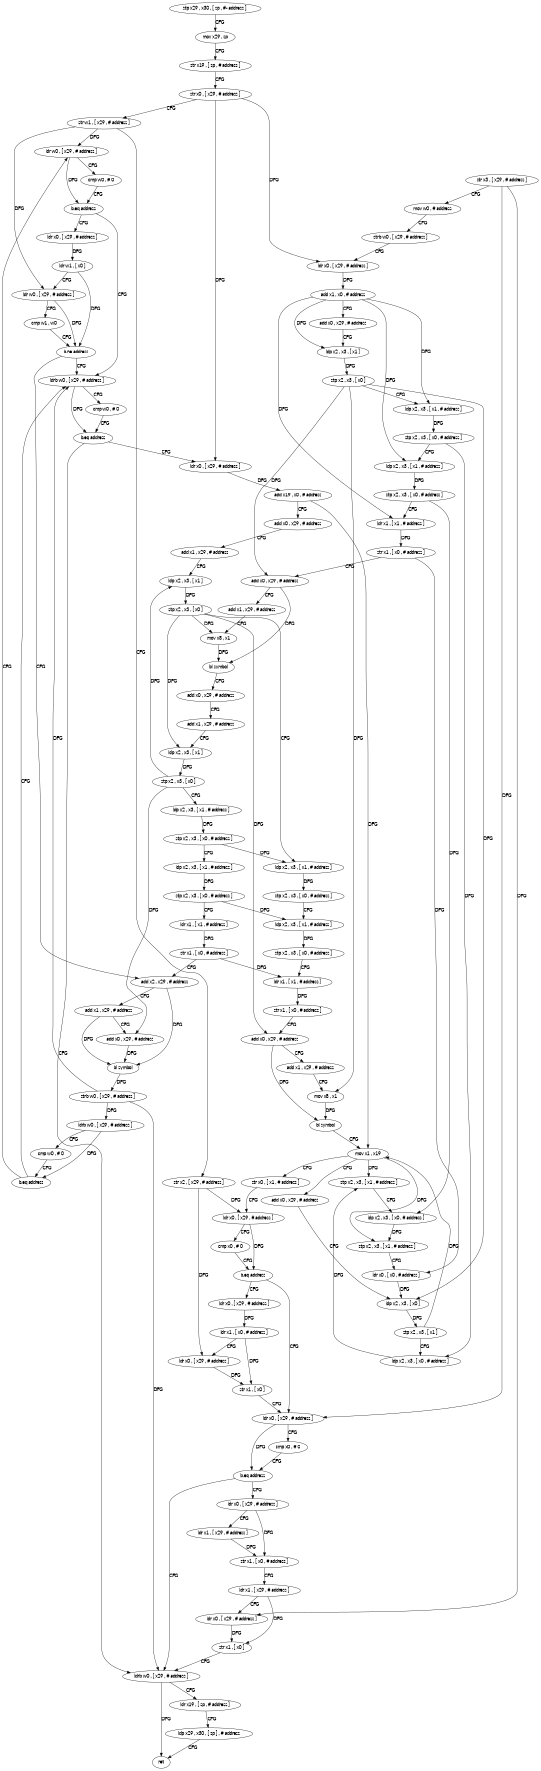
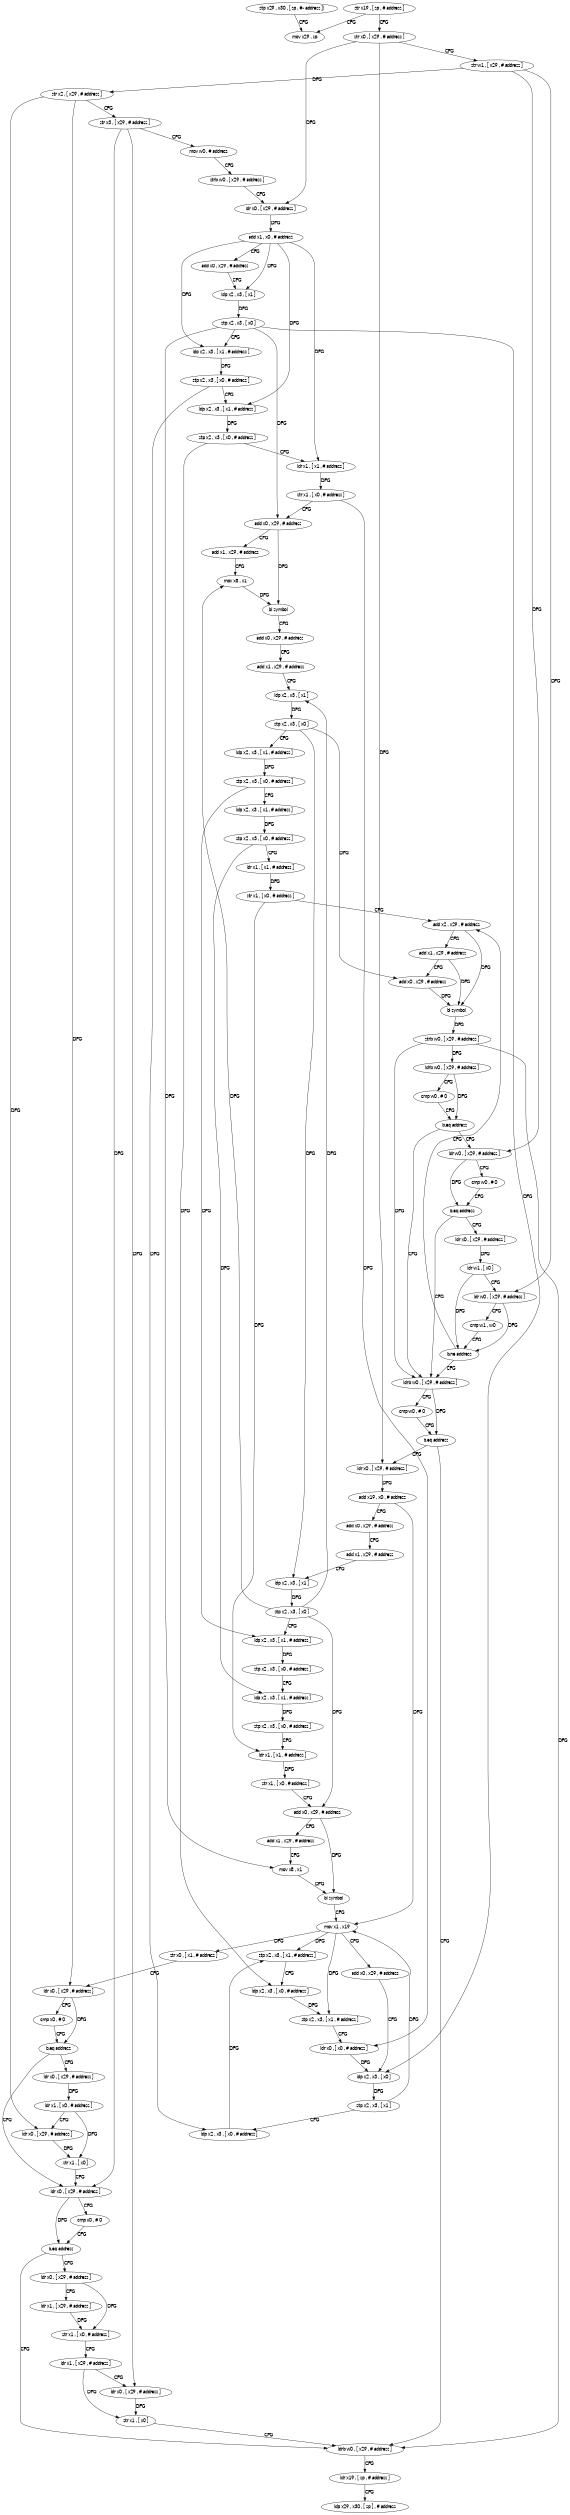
edge "mov x29 , sp" -> "str x19 , [ sp , # address ]": reversed
edge "str x2 , [ x29 , # address ]" -> "str x3 , [ x29 , # address ]": added, label "CFG"
edge "str w1 , [ x29 , # address ]" -> "str x2 , [ x29 , # address ]": label "CFG" -> "DFG"
edge "mov x1 , x19" -> "str x0 , [ x1 , # address ]": label "CFG" -> "DFG"
node "ret": removed
